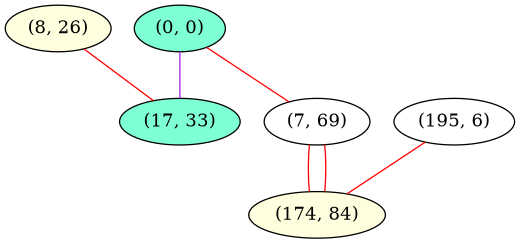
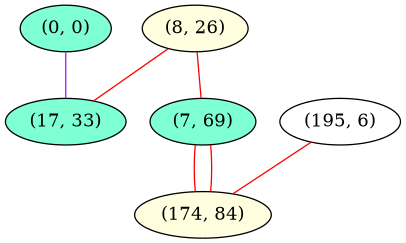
edge "(0, 0)" -- "(7, 69)": now "(8, 26)" -- "(7, 69)"
node "(7, 69)": fillcolor white -> aquamarine
